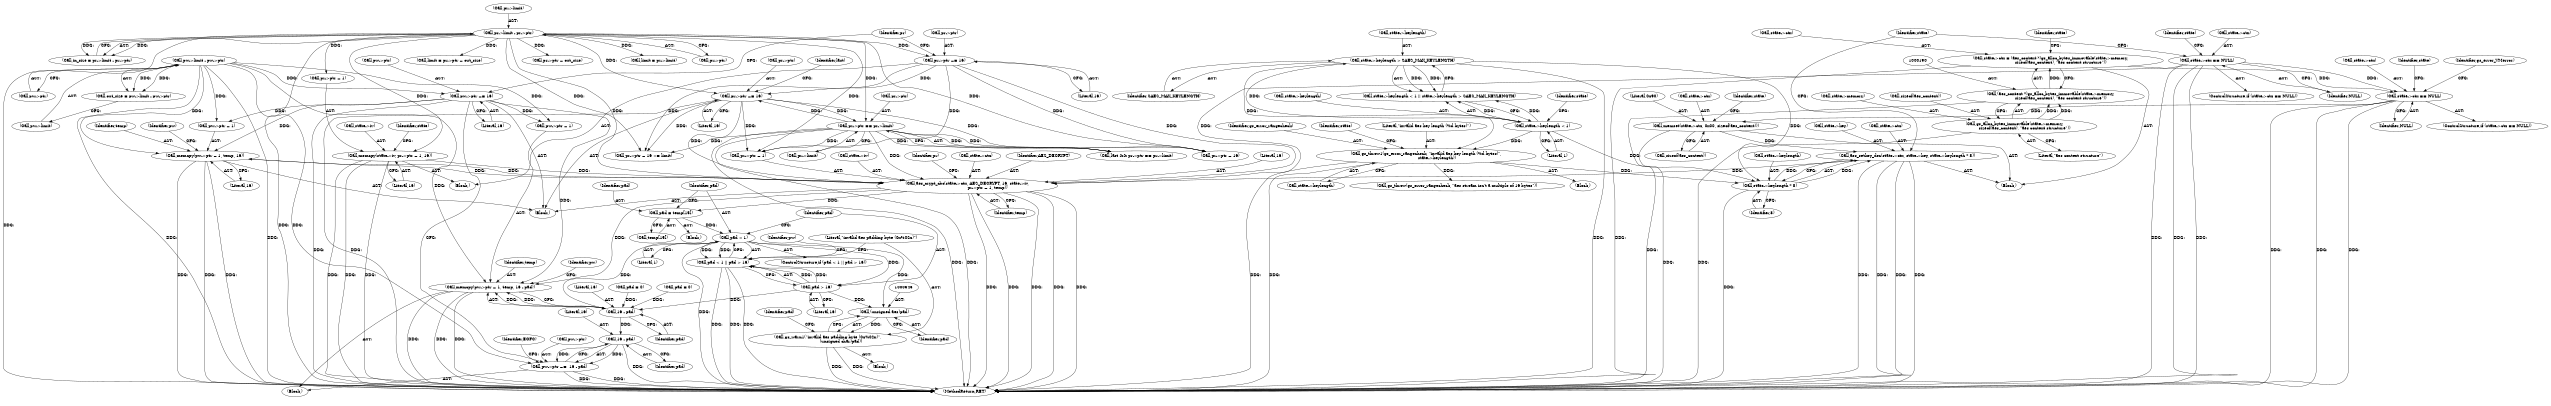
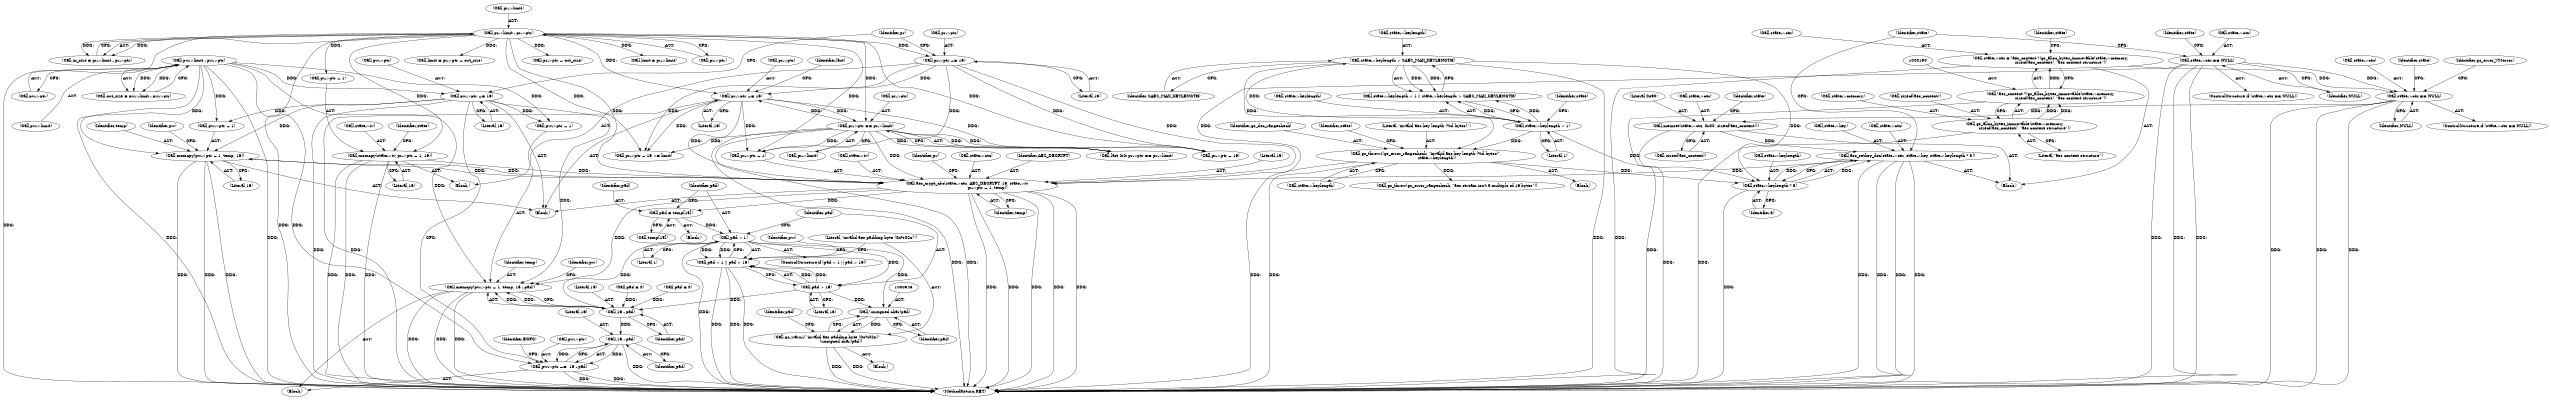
edge "(Call,state->keylength > SAES_MAX_KEYLENGTH)" -> "(Identifier,SAES_MAX_KEYLENGTH)": label "AST: " -> "CFG: "
edge "(Call,out_size = pw->limit - pw->ptr)" -> "(Call,pw->limit)": now "(Call,out_size = pw->limit - pw->ptr)" -> "(Call,pw->limit - pw->ptr)"
node "(Identifier,gs_error_rangecheck)": label "(Identifier,gs_error_rangecheck)" -> "(Identifier,gs_dec_rangecheck)"
node "(Call,(unsigned aes)pad)": label "(Call,(unsigned aes)pad)" -> "(Call,(unsigned char)pad)"
